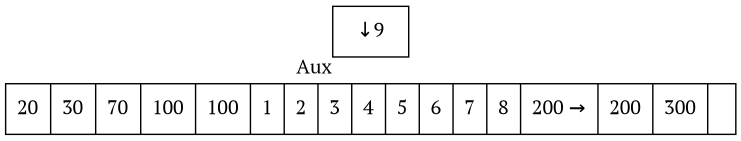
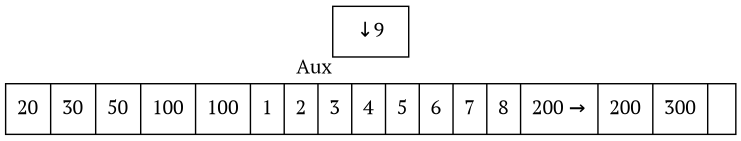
node "20": text "70" -> "50"
